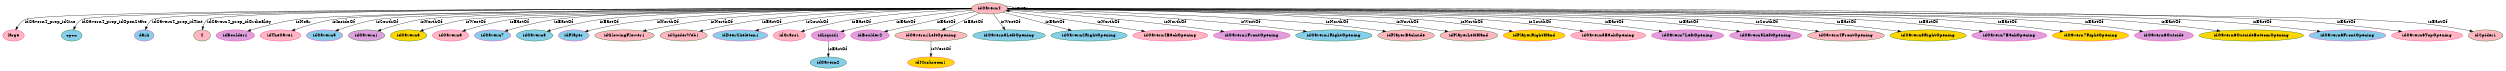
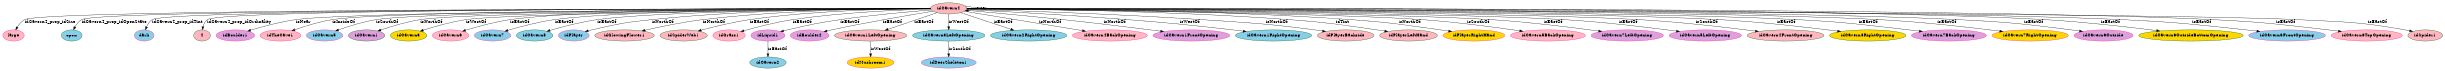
edge "idCavern4" -> "idDeerSkeleton1": now "idCavern3LeftOpening" -> "idDeerSkeleton1"
edge "idCavern4" -> "idPlayerLeftHand": label "isNorthOf" -> "idTint"
